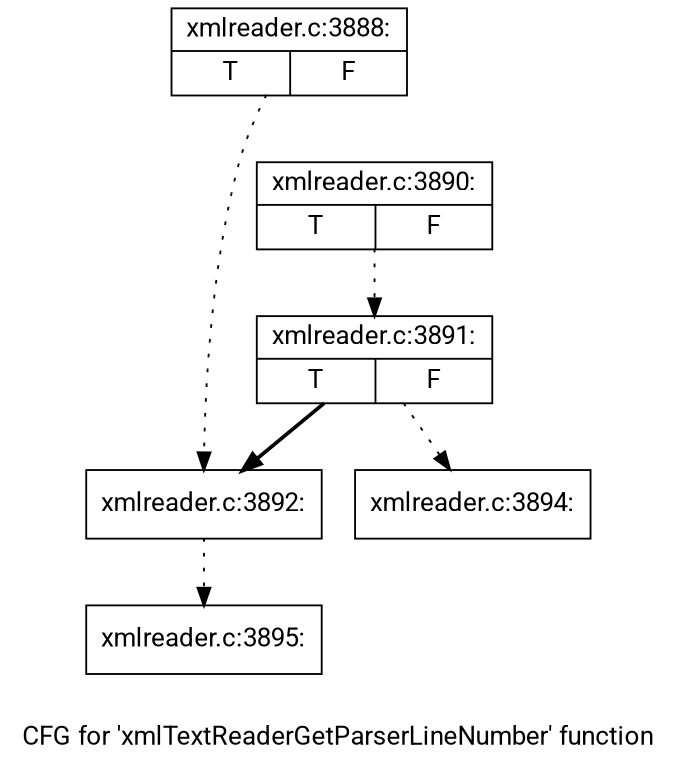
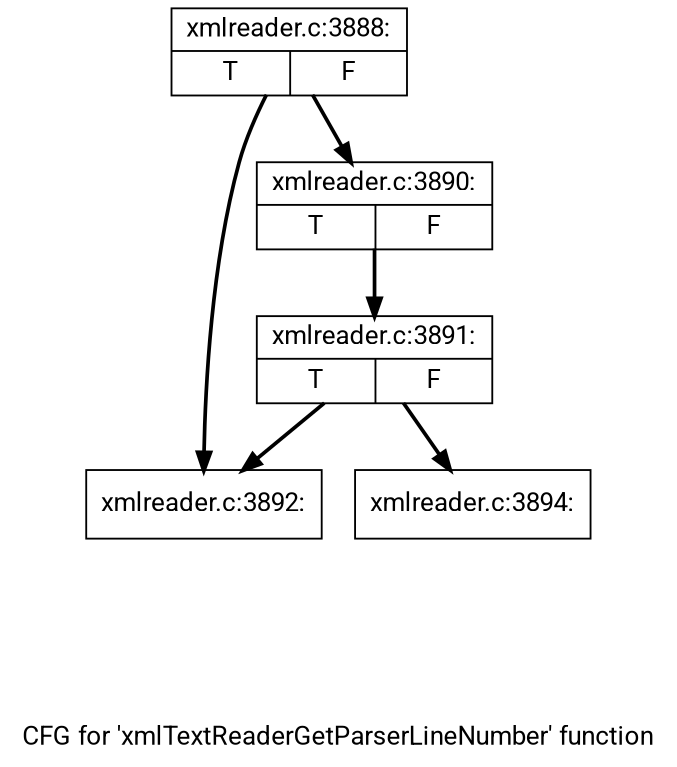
edge "xmlreader.c:3888:" -> "xmlreader.c:3890:": added
edge "xmlreader.c:3888:" -> "xmlreader.c:3892:": style dotted -> bold
edge "xmlreader.c:3890:" -> "xmlreader.c:3891:": style dotted -> bold
edge "xmlreader.c:3891:" -> "xmlreader.c:3894:": style dotted -> bold
node "xmlreader.c:3895:": removed
